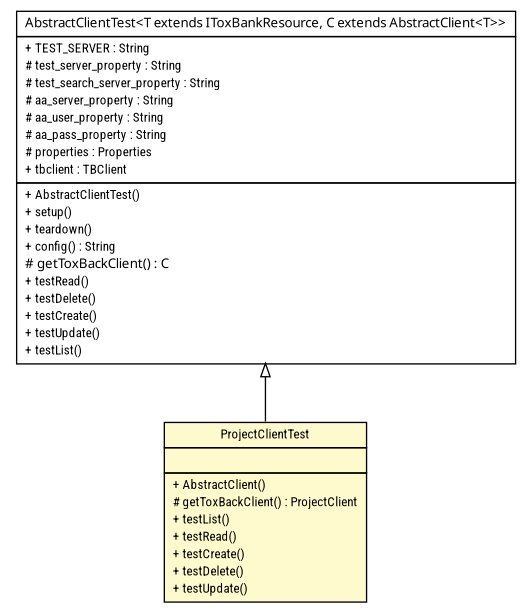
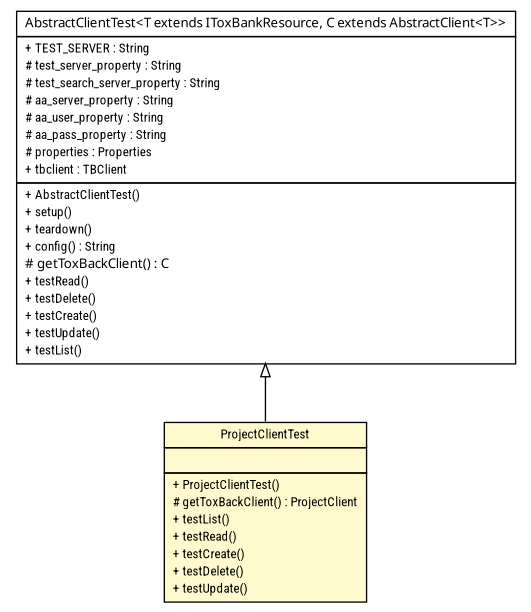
node "ProjectClientTest": text "+ AbstractClient()" -> "+ ProjectClientTest()"
